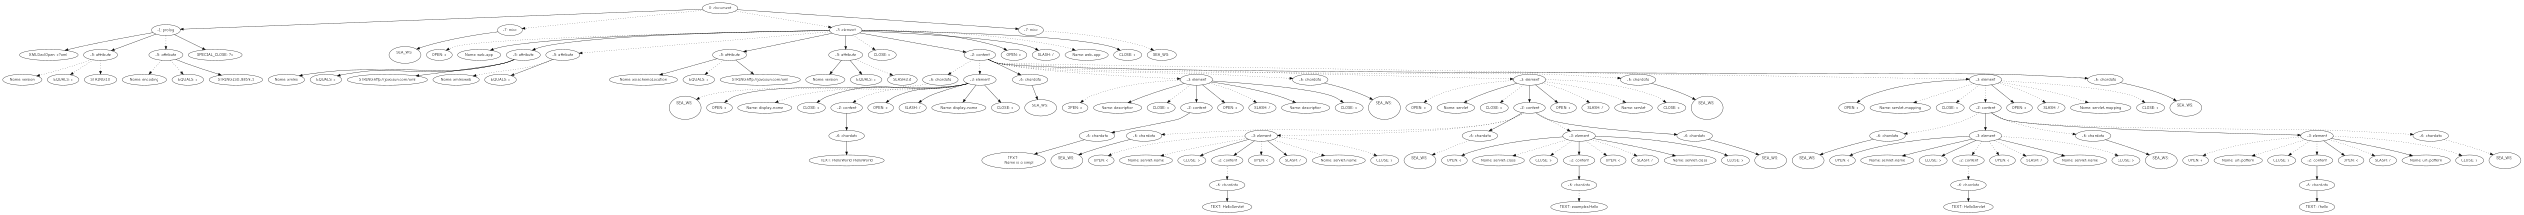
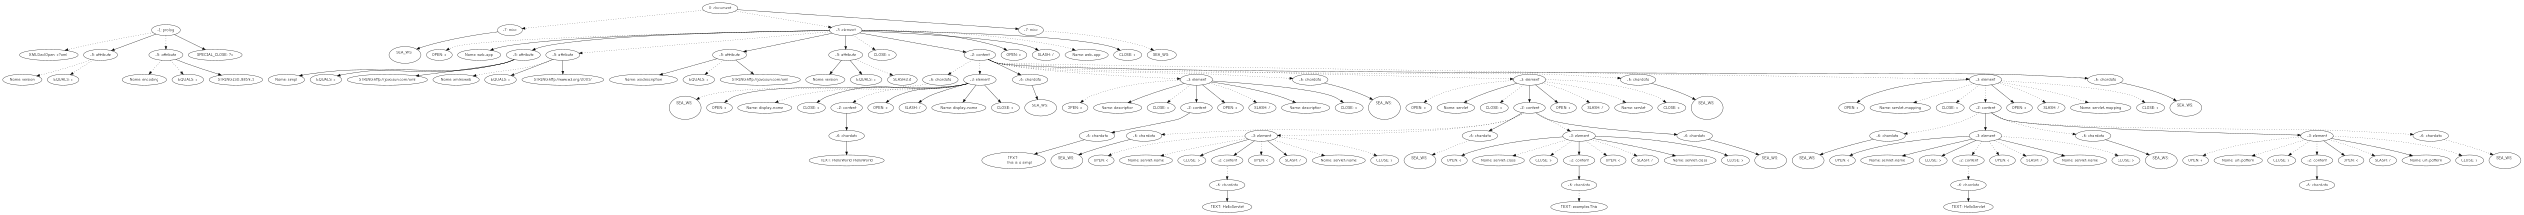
edge "0: document" -> "-1: prolog": removed
edge "-1: prolog" -> "XMLDeclOpen: <?xml": style solid -> dotted
node "STRING:1.0": removed
node "Name: xmlns": label "Name: xmlns" -> "Name: simpl"
node "STRING:http://www.w3.org/2001/": added
node "Name: xsi:schemaLocation": label "Name: xsi:schemaLocation" -> "Name: xsi:description"
node "TEXT: Name is a simpl": label "TEXT: Name is a simpl" -> "TEXT: This is a simpl"
node "TEXT: examples.Hello": label "TEXT: examples.Hello" -> "TEXT: examples.This"
node "TEXT: /hello": removed
